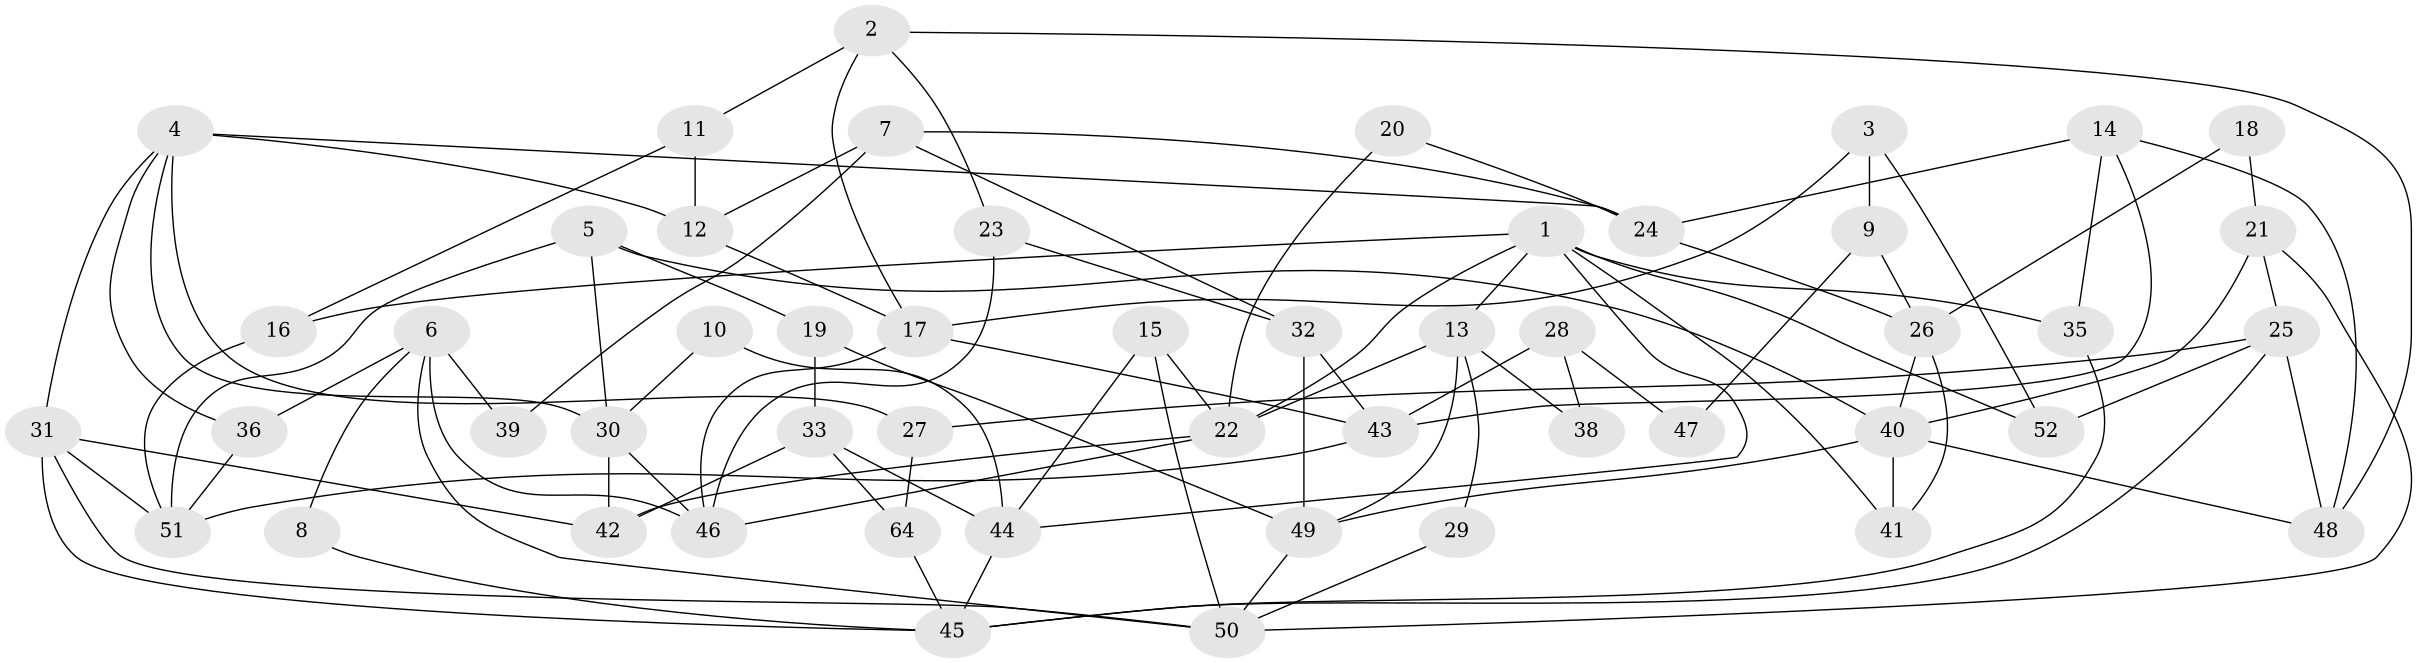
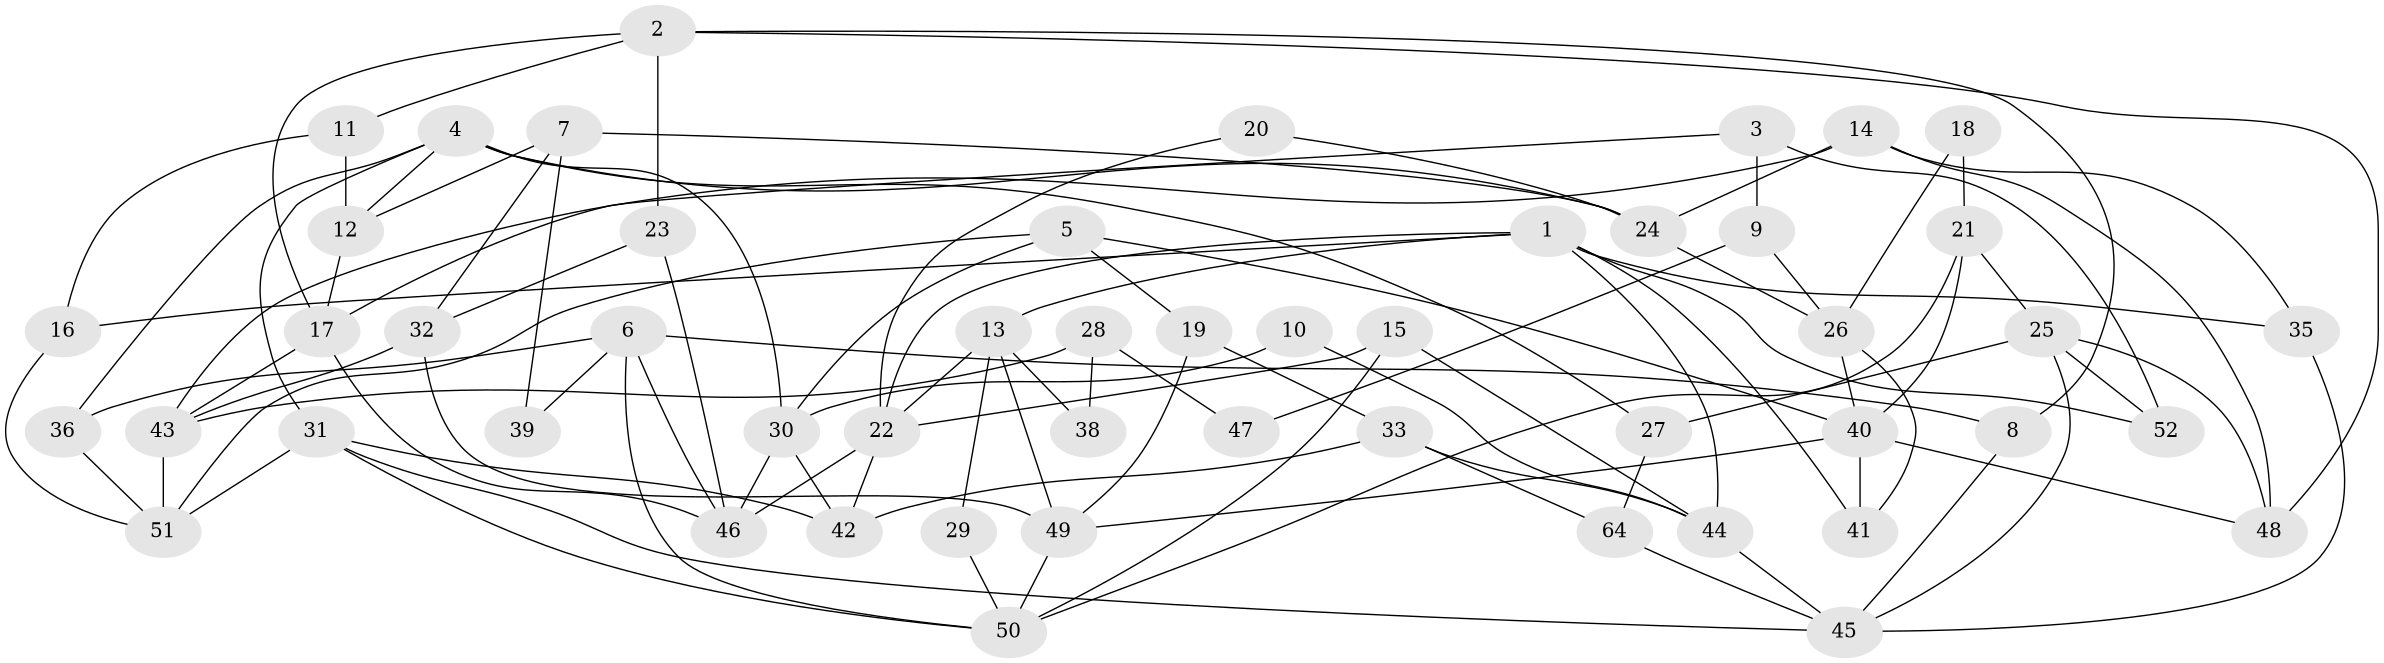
edge "2" -- "8": added
